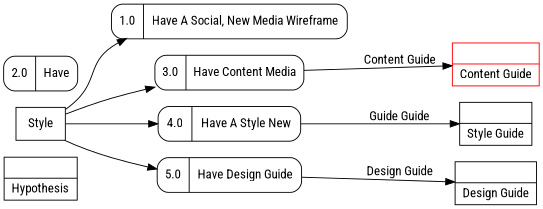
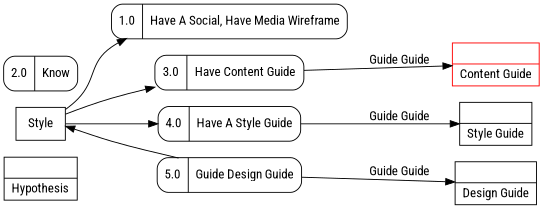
node "1.0": text "Have A Social, New Media Wireframe" -> "Have A Social, Have Media Wireframe"
edge "3.0" -> "Content Guide": label "Content Guide" -> "Guide Guide"
node "3.0": text "Have Content Media" -> "Have Content Guide"
node "2.0": text "Have" -> "Know"
node "4.0": text "Have A Style New" -> "Have A Style Guide"
edge "Style" -> "5.0": reversed
edge "5.0" -> "Design Guide": label "Design Guide" -> "Guide Guide"
node "5.0": text "Have Design Guide" -> "Guide Design Guide"
